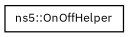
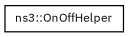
node "ns5::OnOffHelper": label "ns5::OnOffHelper" -> "ns3::OnOffHelper"
